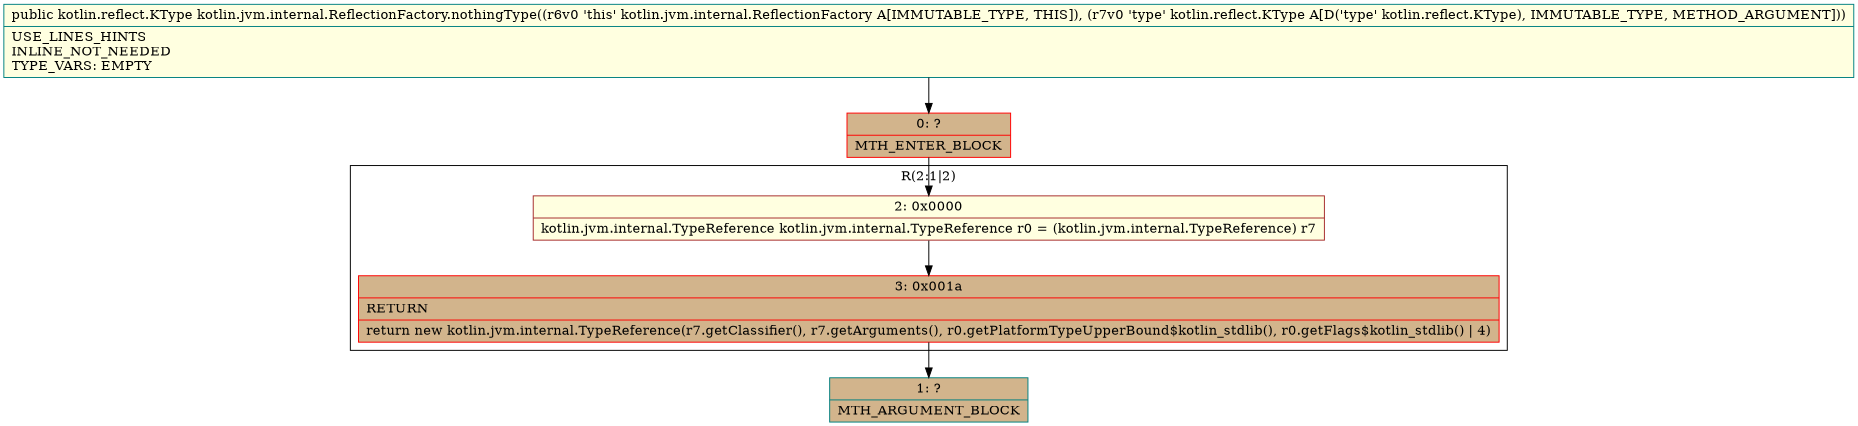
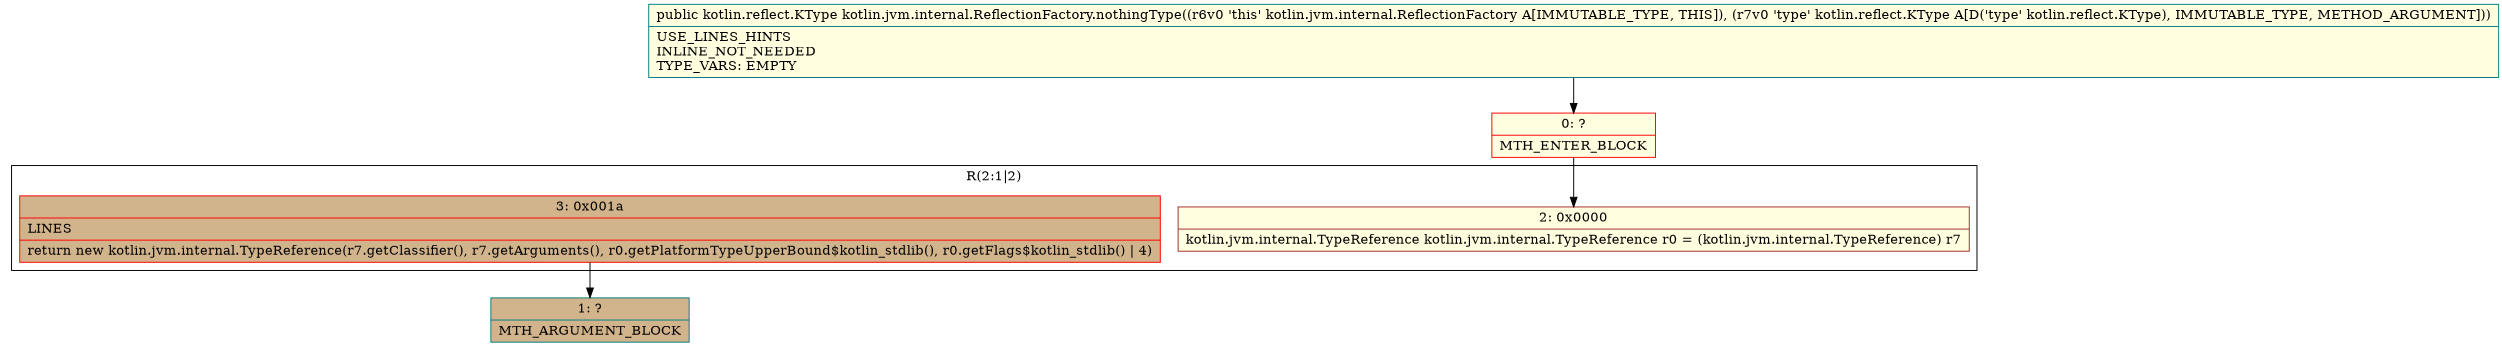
node "0: ?": fillcolor tan -> lightyellow
edge "2: 0x0000" -> "3: 0x001a": removed
node "3: 0x001a": text "RETURN" -> "LINES"
